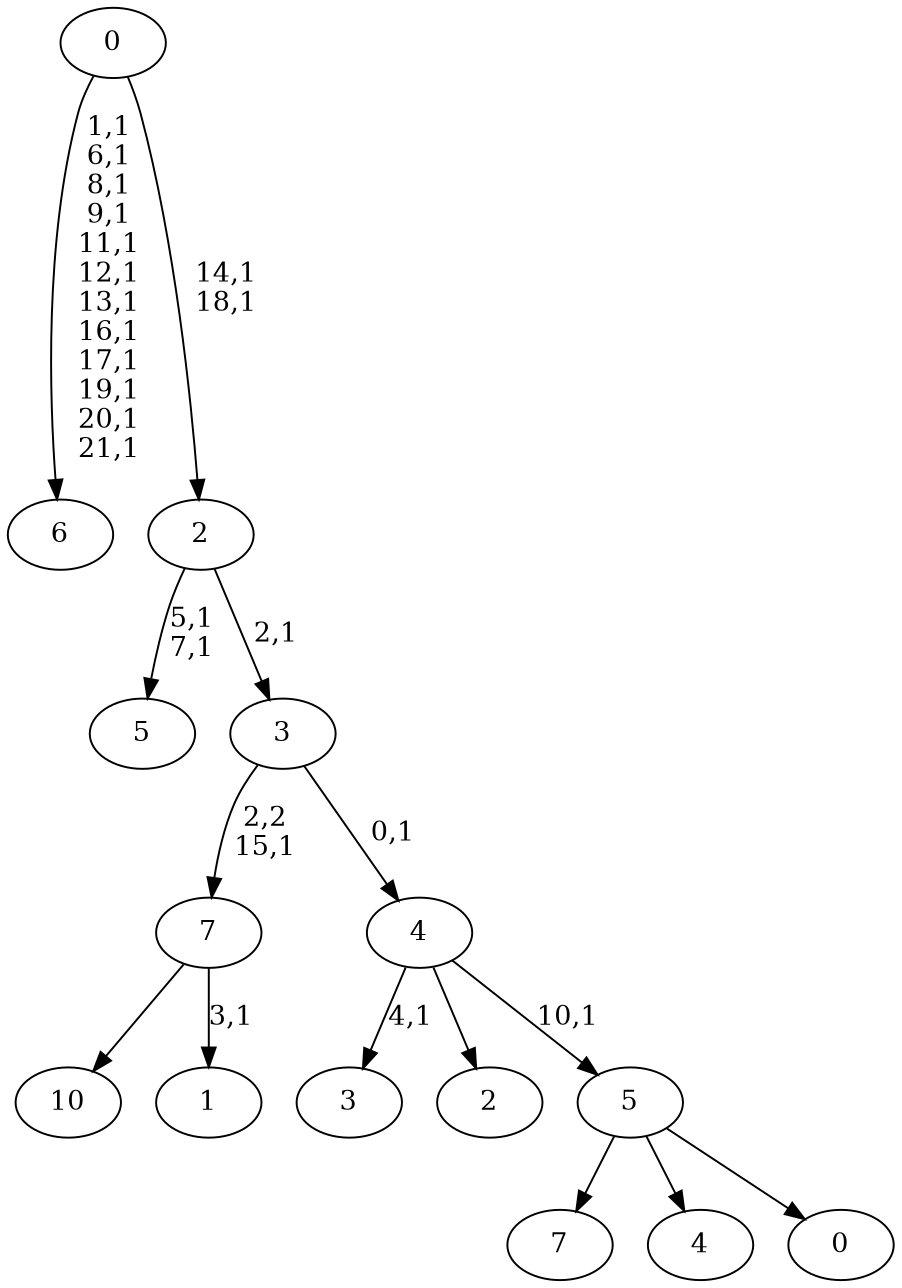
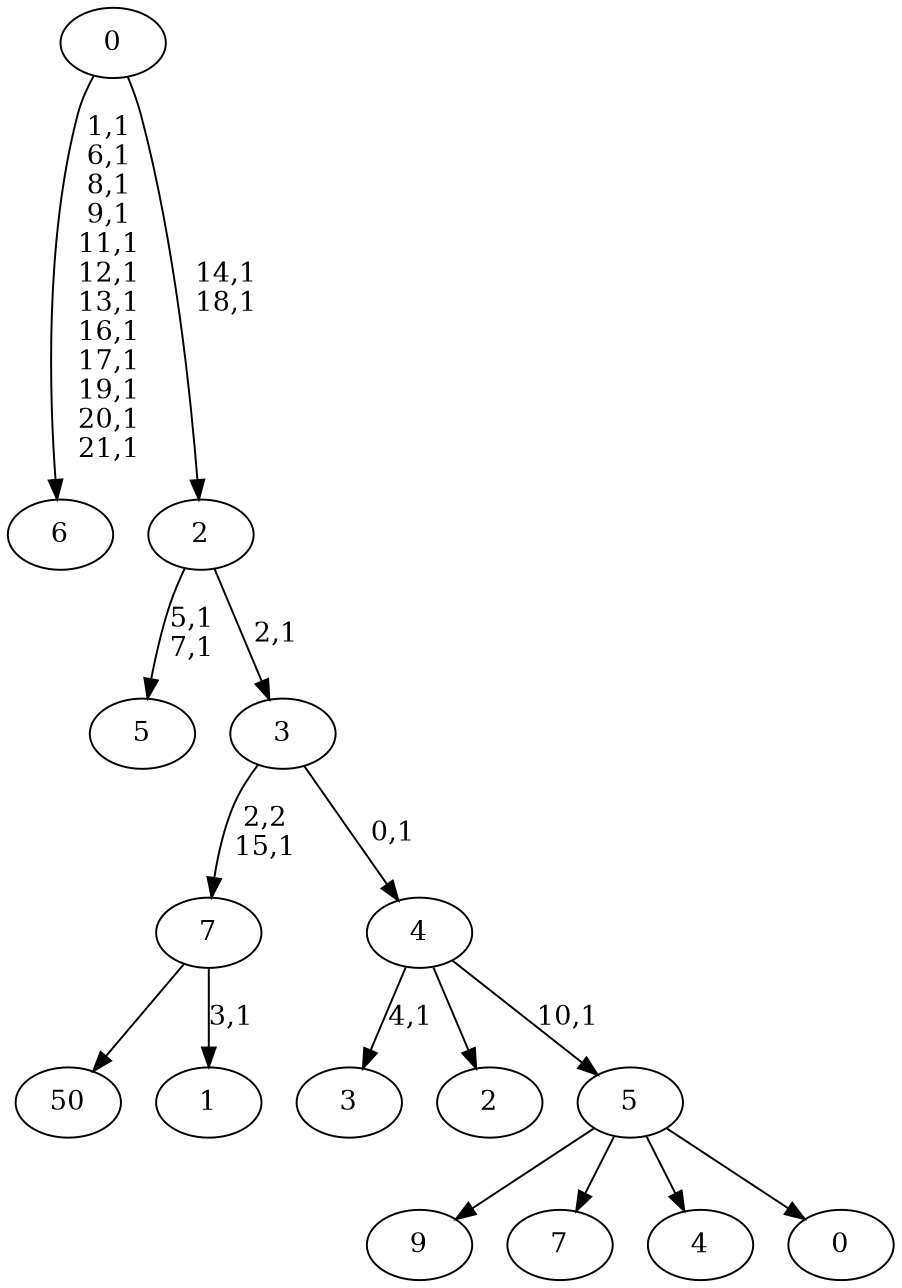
node "10": label "10" -> "50"
node "9": added
